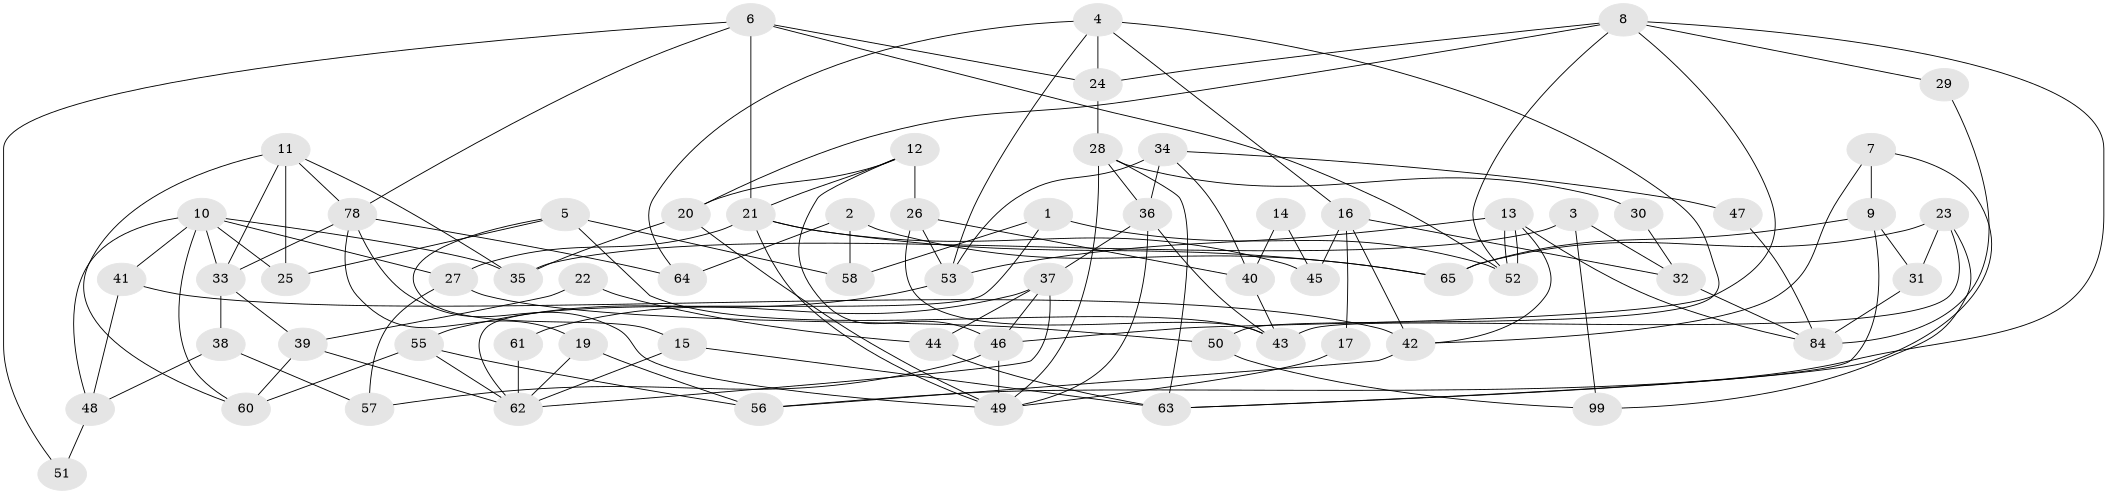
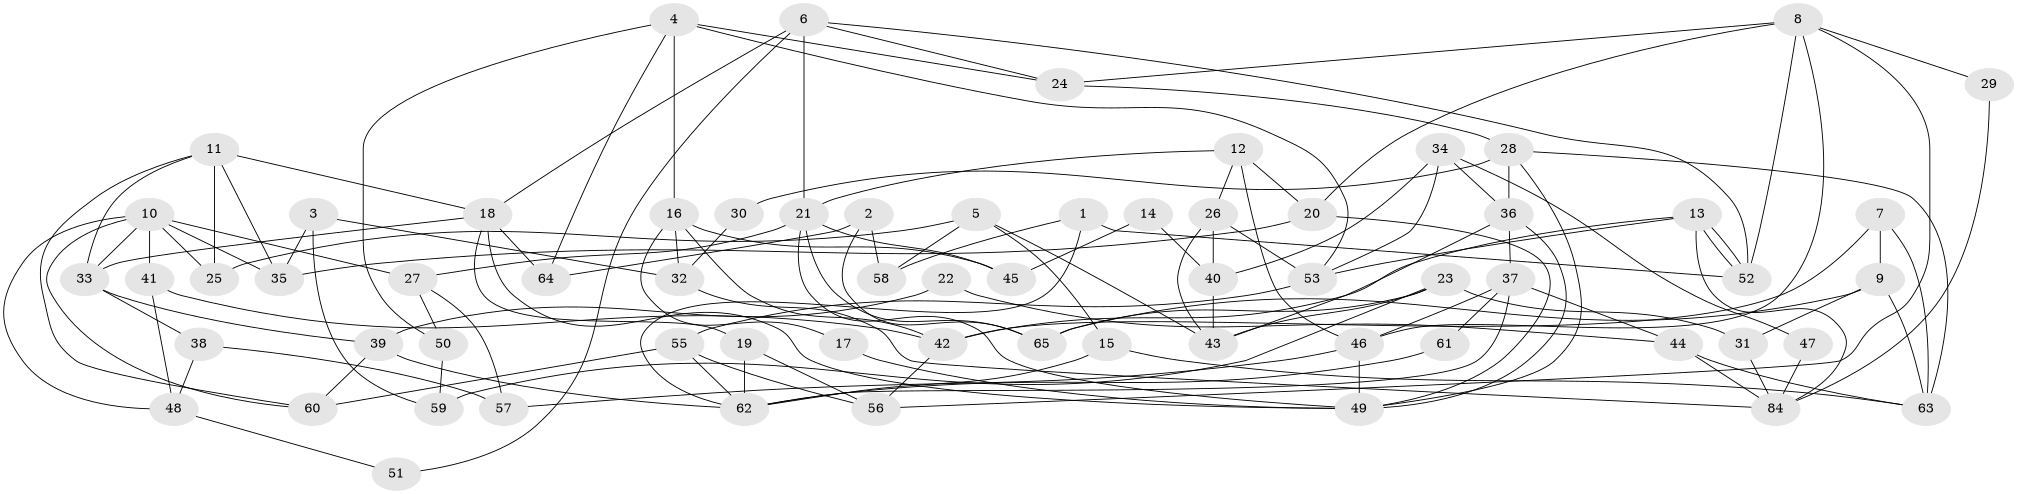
node "78": label "78" -> "18"
edge "44" -- "84": added
node "99": label "99" -> "59"
